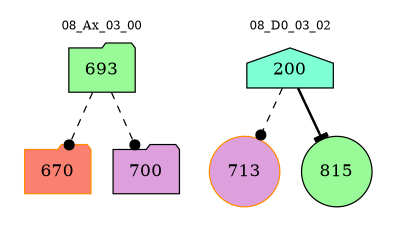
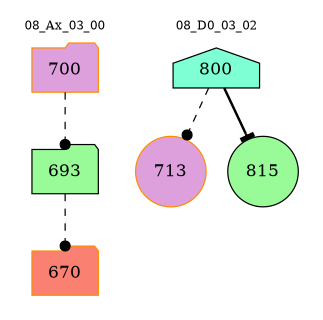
node "200": label "200" -> "800"
edge "693" -> "700": reversed
node "700": color black -> darkorange
